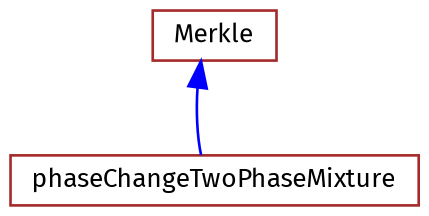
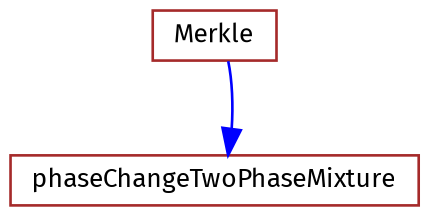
edge "phaseChangeTwoPhaseMixture" -> "Merkle": reversed
